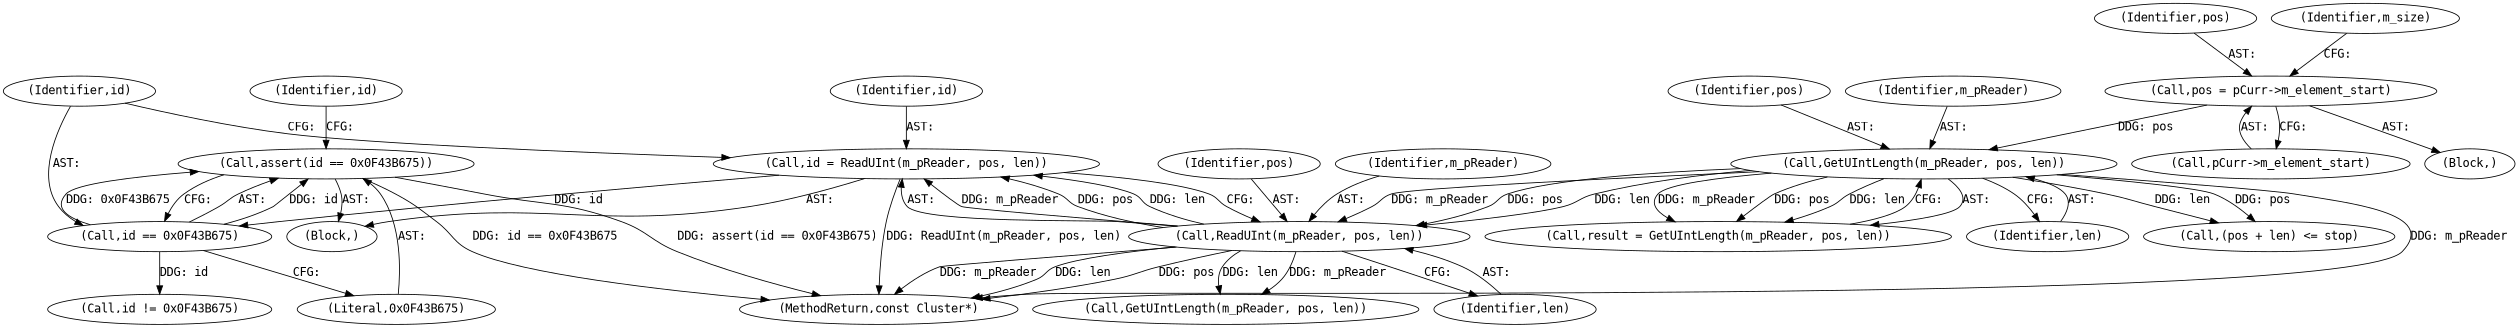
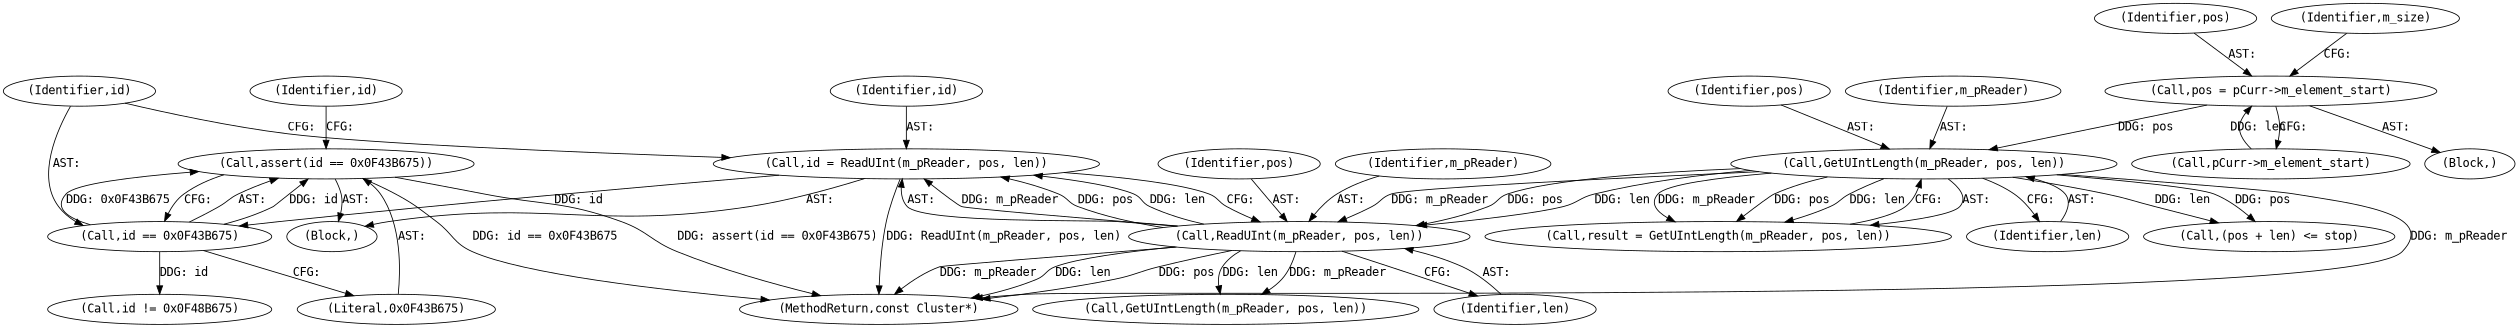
edge "(Call,pCurr->m_element_start)" -> "(Call,pos = pCurr->m_element_start)": label "AST: " -> "DDG: len"
node "(Call,id != 0x0F43B675)": label "(Call,id != 0x0F43B675)" -> "(Call,id != 0x0F48B675)"
